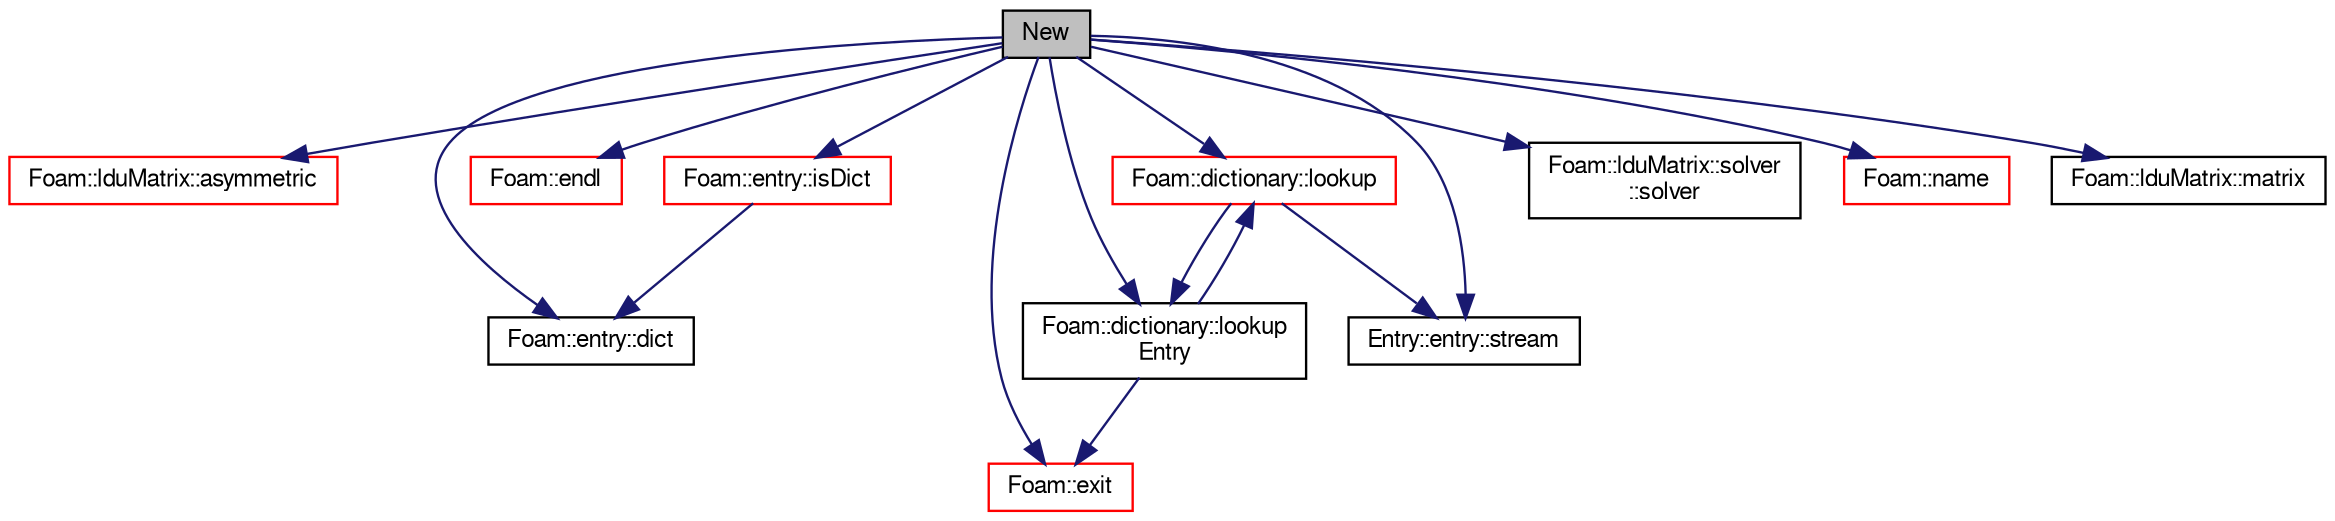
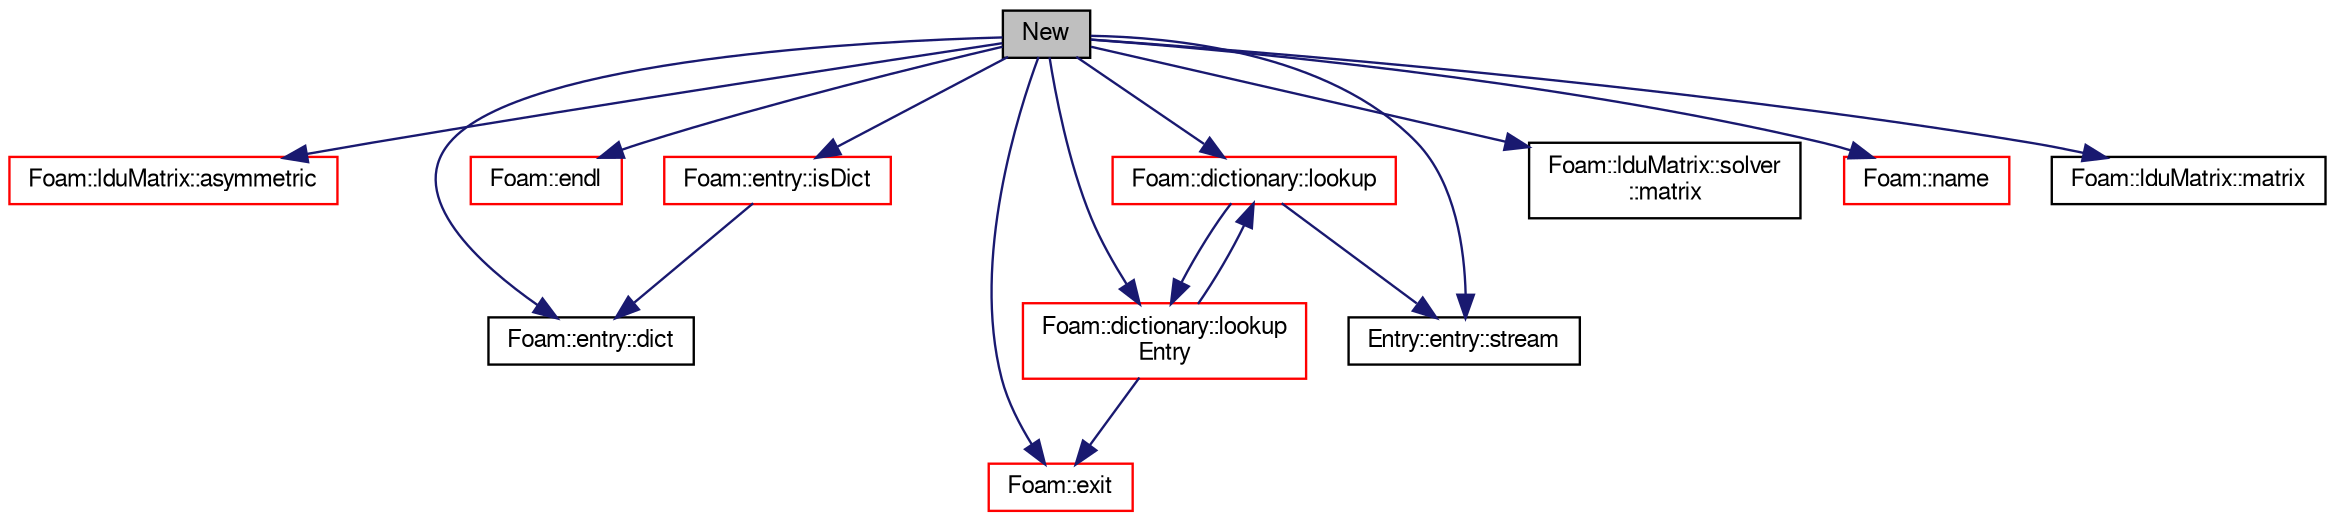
node "Foam::lduMatrix::solver ::solver": label "Foam::lduMatrix::solver ::solver" -> "Foam::lduMatrix::solver ::matrix"
node "Foam::dictionary::lookup Entry": color black -> red
